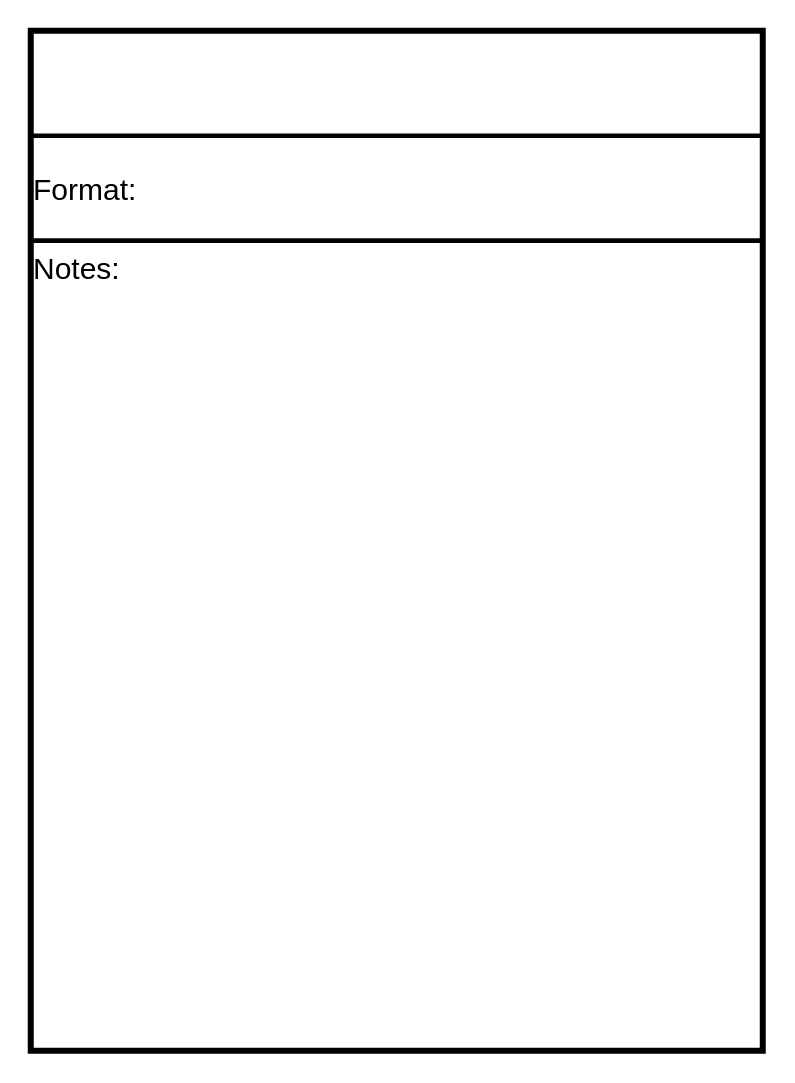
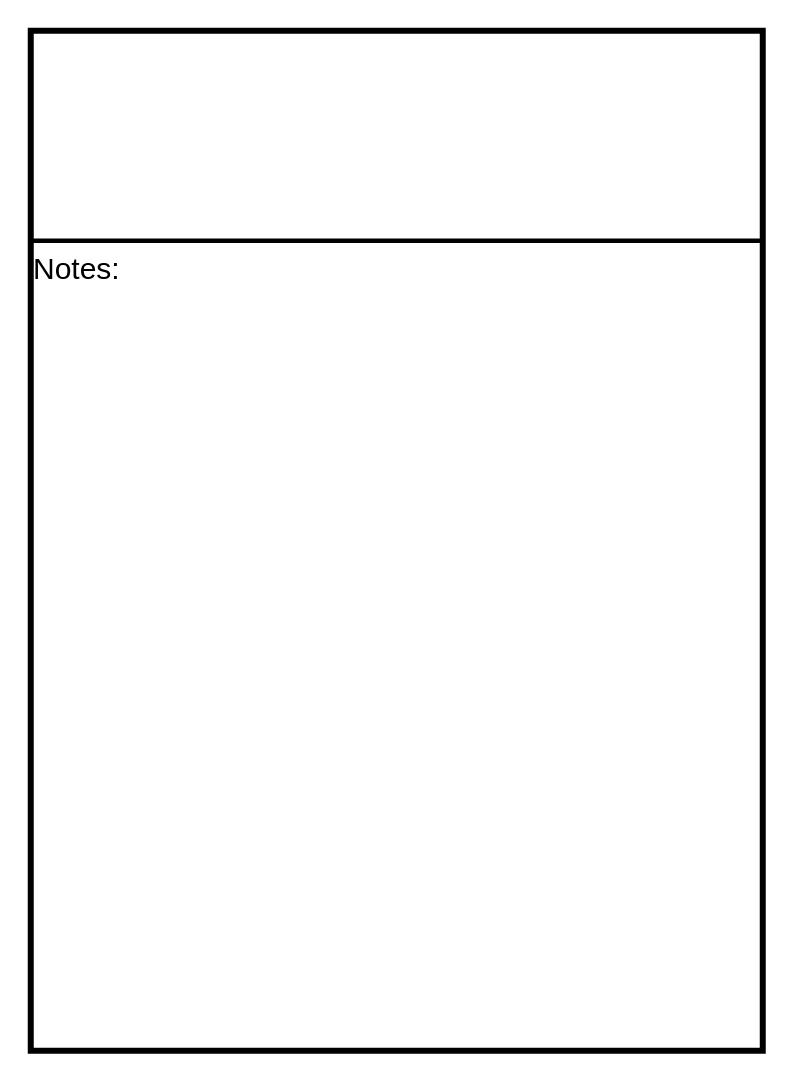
node "Format:": removed
